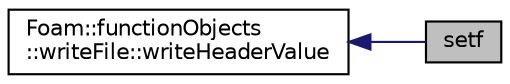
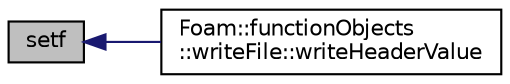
edge "setf" -> "Foam::functionObjects ::writeFile::writeHeaderValue": reversed
